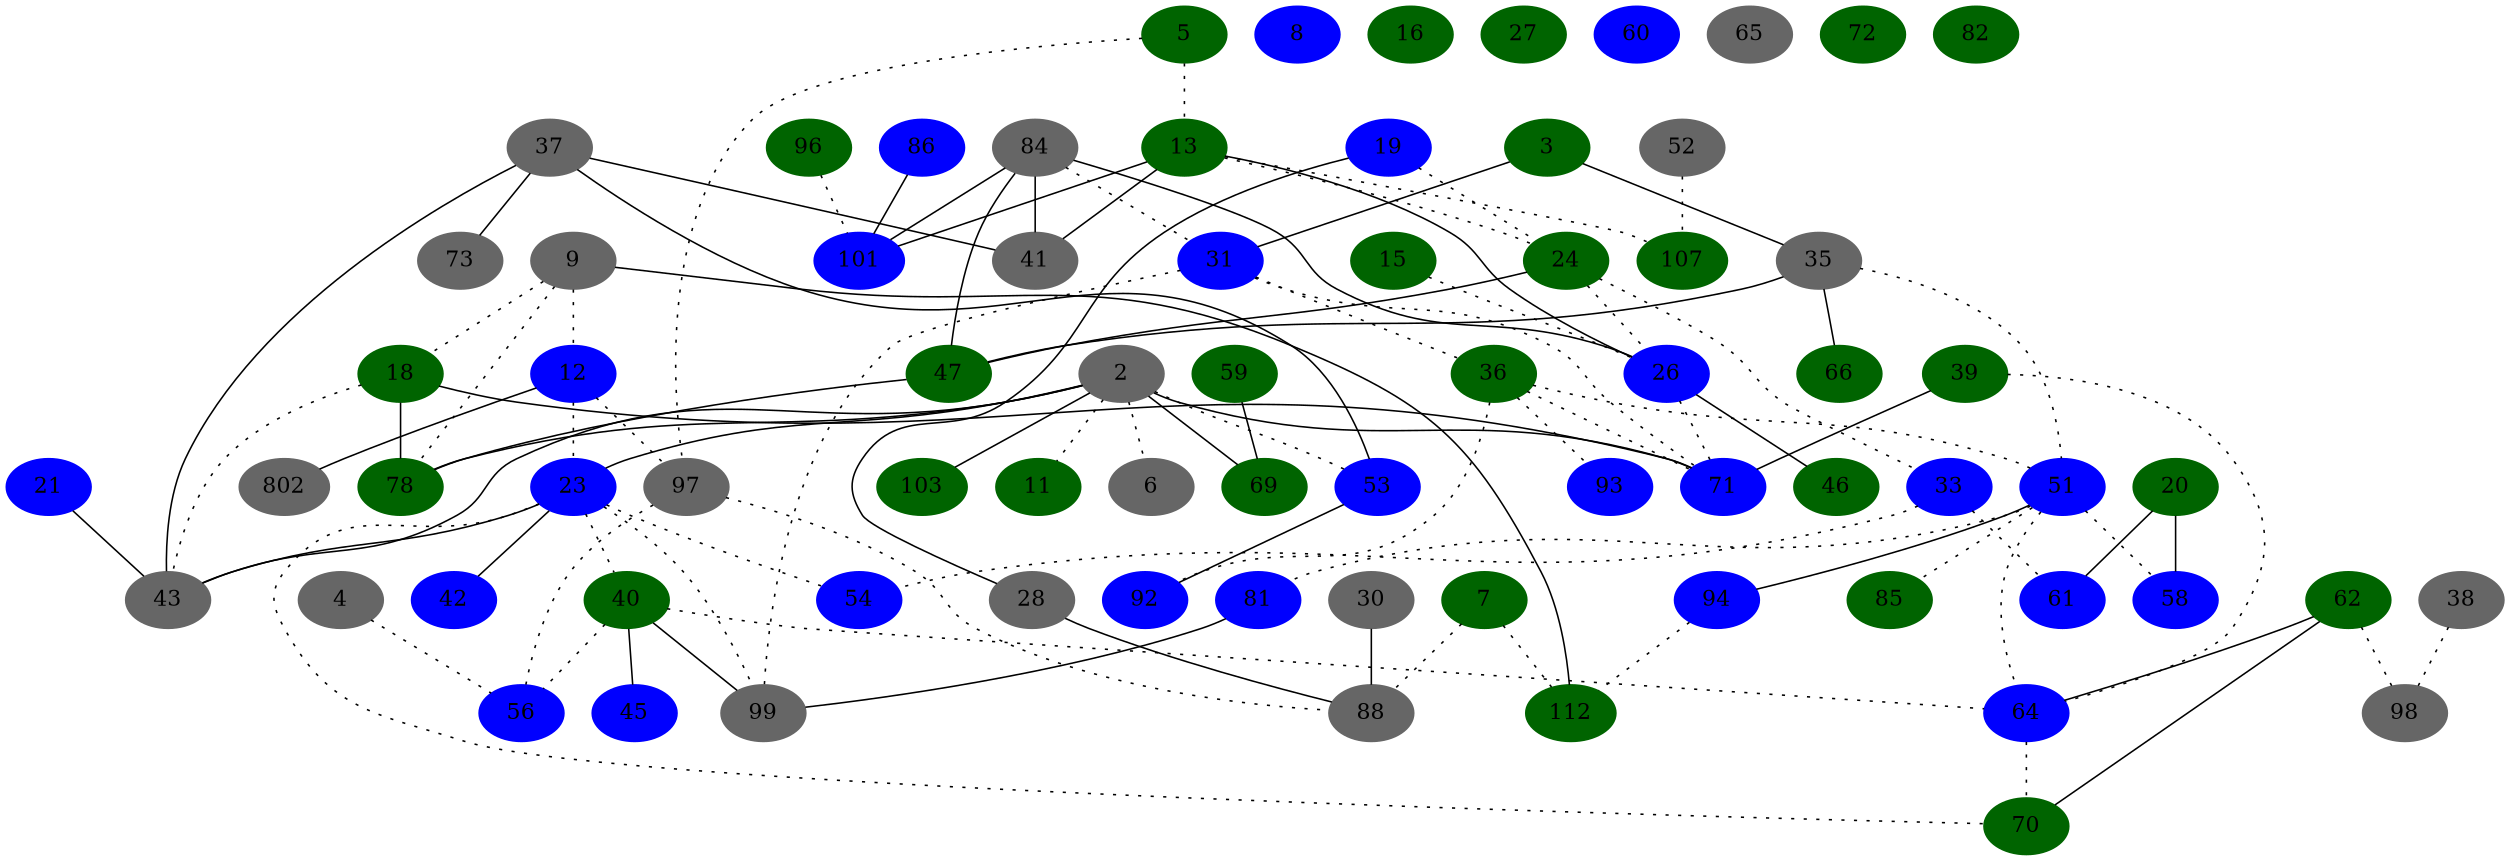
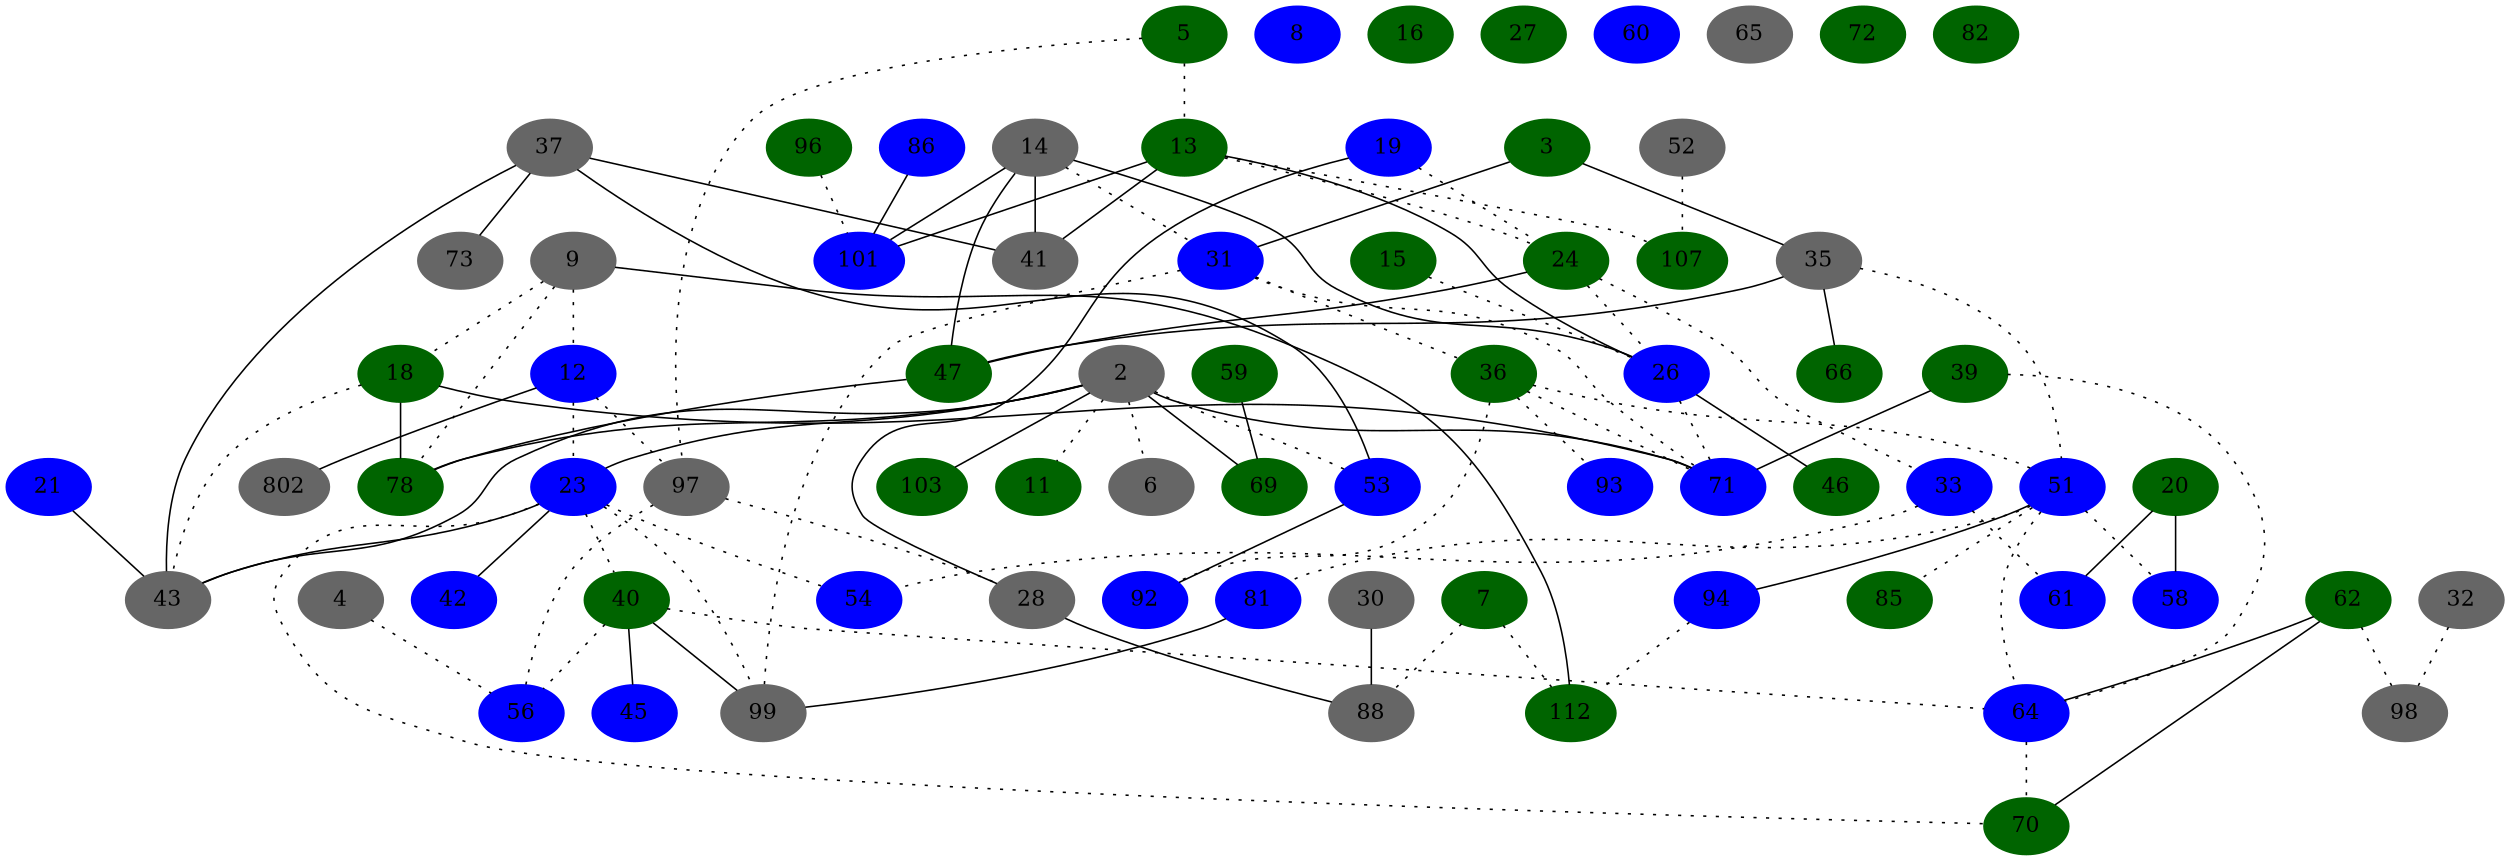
node "84": label "84" -> "14"
node "38": label "38" -> "32"
edge "97" -- "88": now "97" -- "28"
